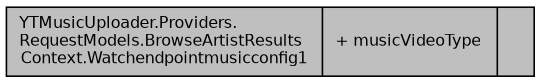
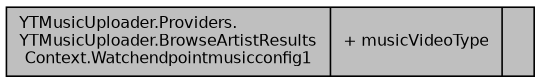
node "YTMusicUploader.Providers.": text "RequestModels.BrowseArtistResults" -> "YTMusicUploader.BrowseArtistResults"
